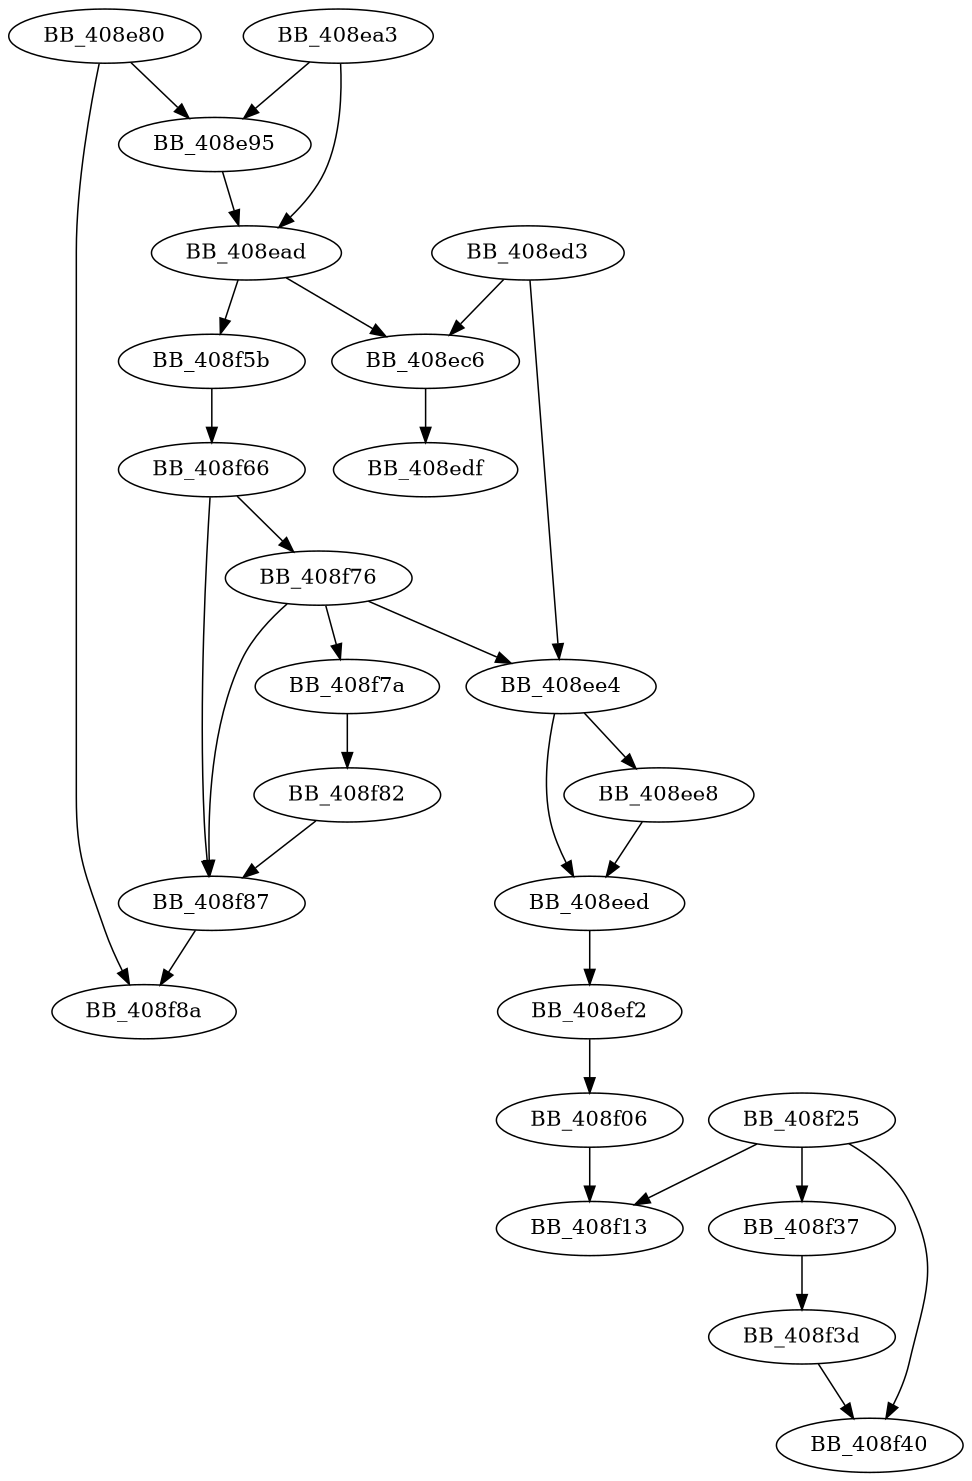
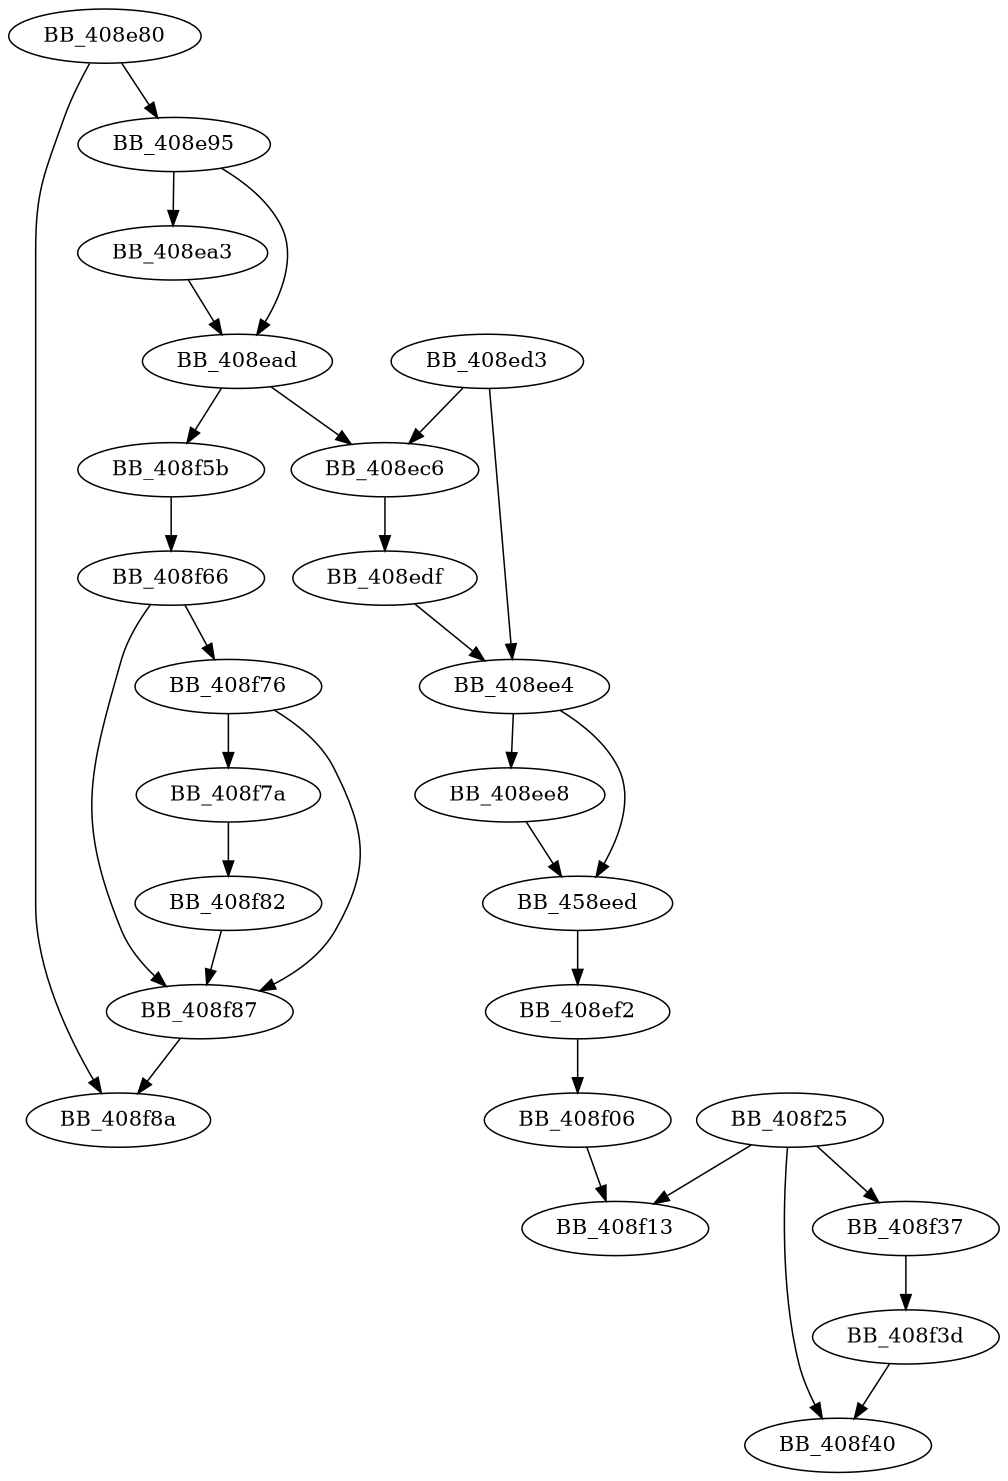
edge "BB_408ea3" -> "BB_408e95": reversed
edge "BB_408f76" -> "BB_408ee4": now "BB_408edf" -> "BB_408ee4"
node "BB_408eed": label "BB_408eed" -> "BB_458eed"
